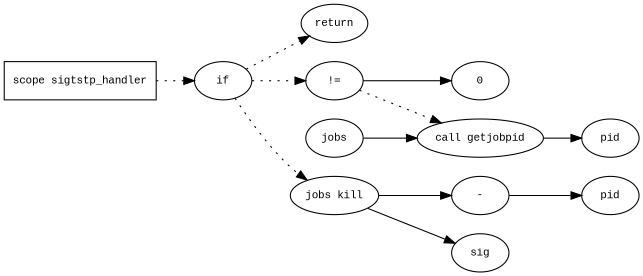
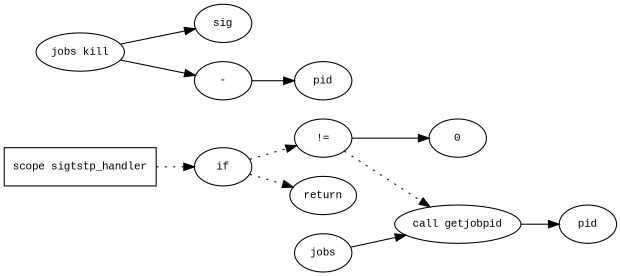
edge "if" -> "jobs kill": removed
